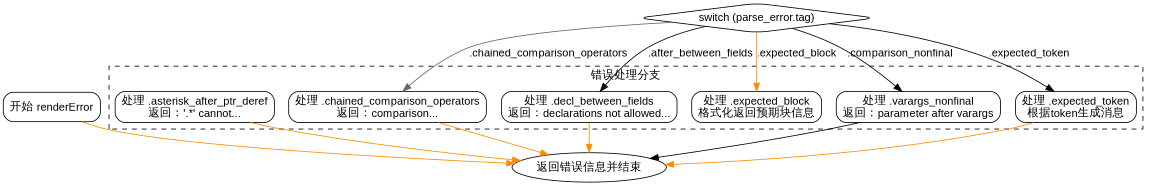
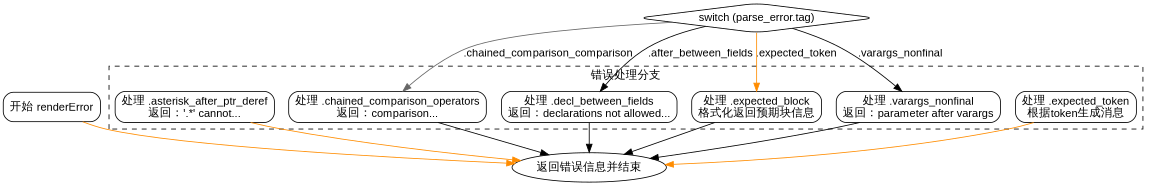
edge "switch (parse_error.tag)" -> "处理 .expected_token 根据token生成消息": removed, label ".expected_token"
edge "switch (parse_error.tag)" -> "处理 .chained_comparison_operators 返回：comparison...": label ".chained_comparison_operators" -> ".chained_comparison_comparison"
edge "switch (parse_error.tag)" -> "处理 .expected_block 格式化返回预期块信息": label ".expected_block" -> ".expected_token"
edge "switch (parse_error.tag)" -> "处理 .varargs_nonfinal 返回：parameter after varargs": label ".comparison_nonfinal" -> ".varargs_nonfinal"
edge "处理 .decl_between_fields 返回：declarations not allowed..." -> "返回错误信息并结束": color darkorange -> black
edge "处理 .chained_comparison_operators 返回：comparison..." -> "返回错误信息并结束": color darkorange -> black
edge "处理 .expected_block 格式化返回预期块信息" -> "返回错误信息并结束": added
